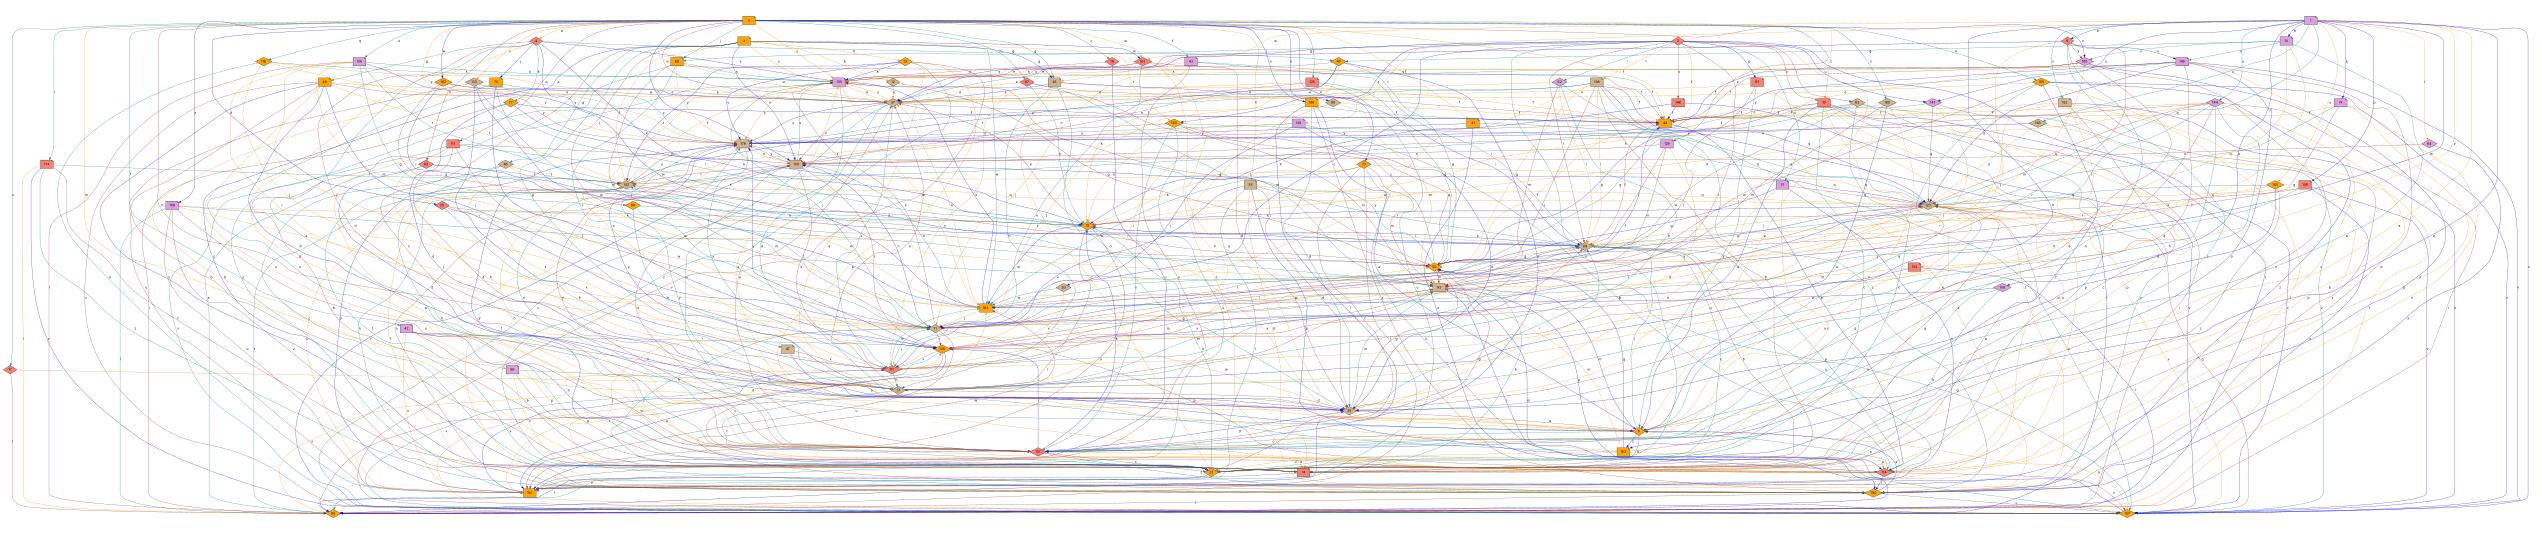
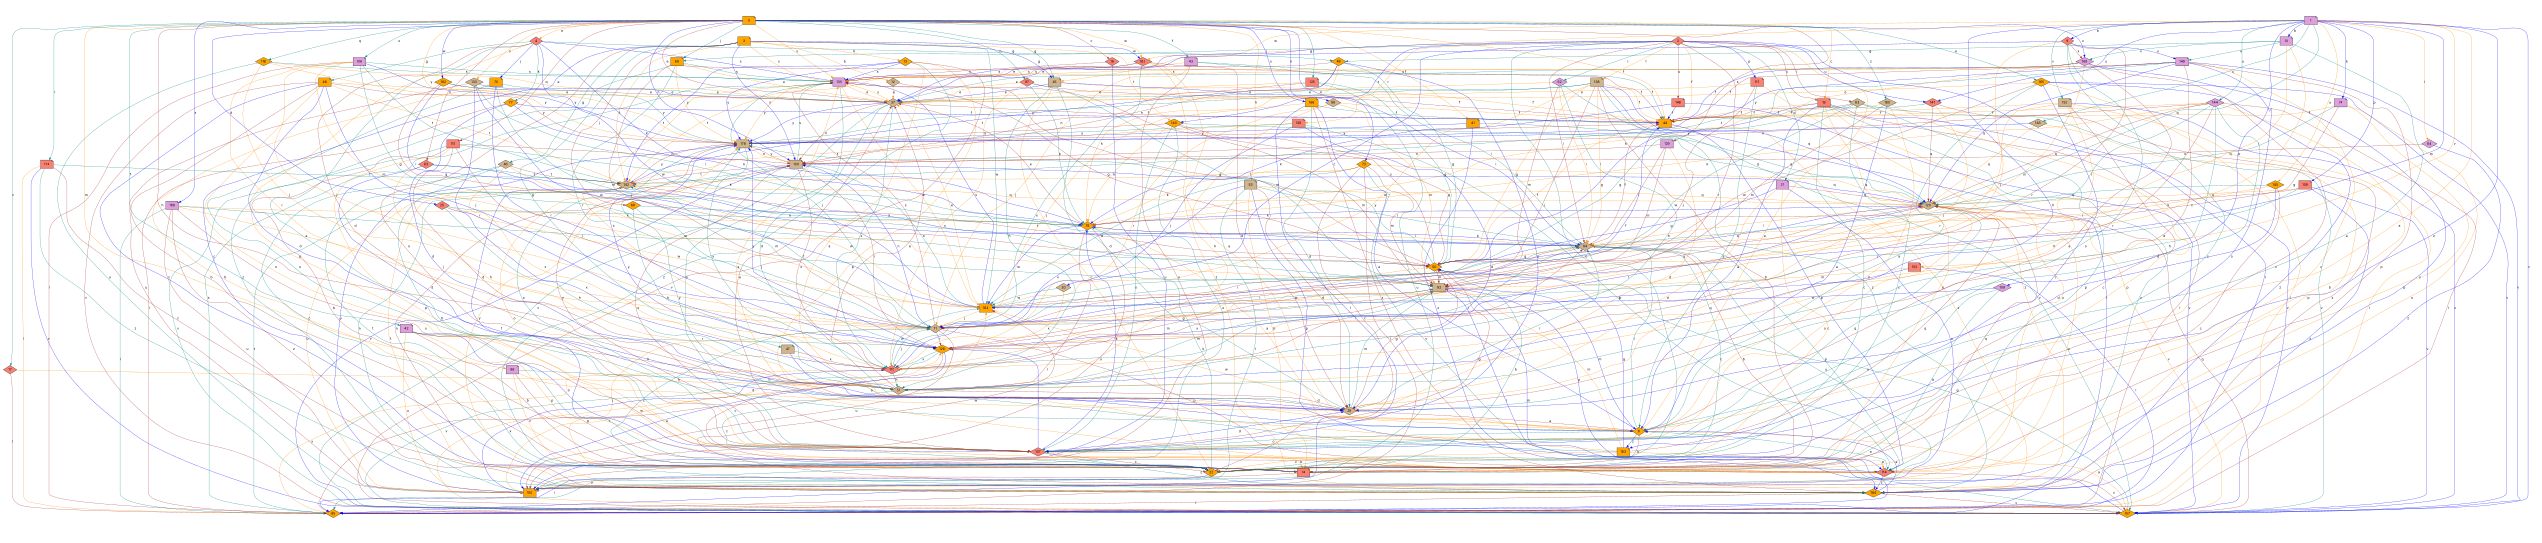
node "147": fillcolor plum -> salmon
node "126": fillcolor plum -> salmon
